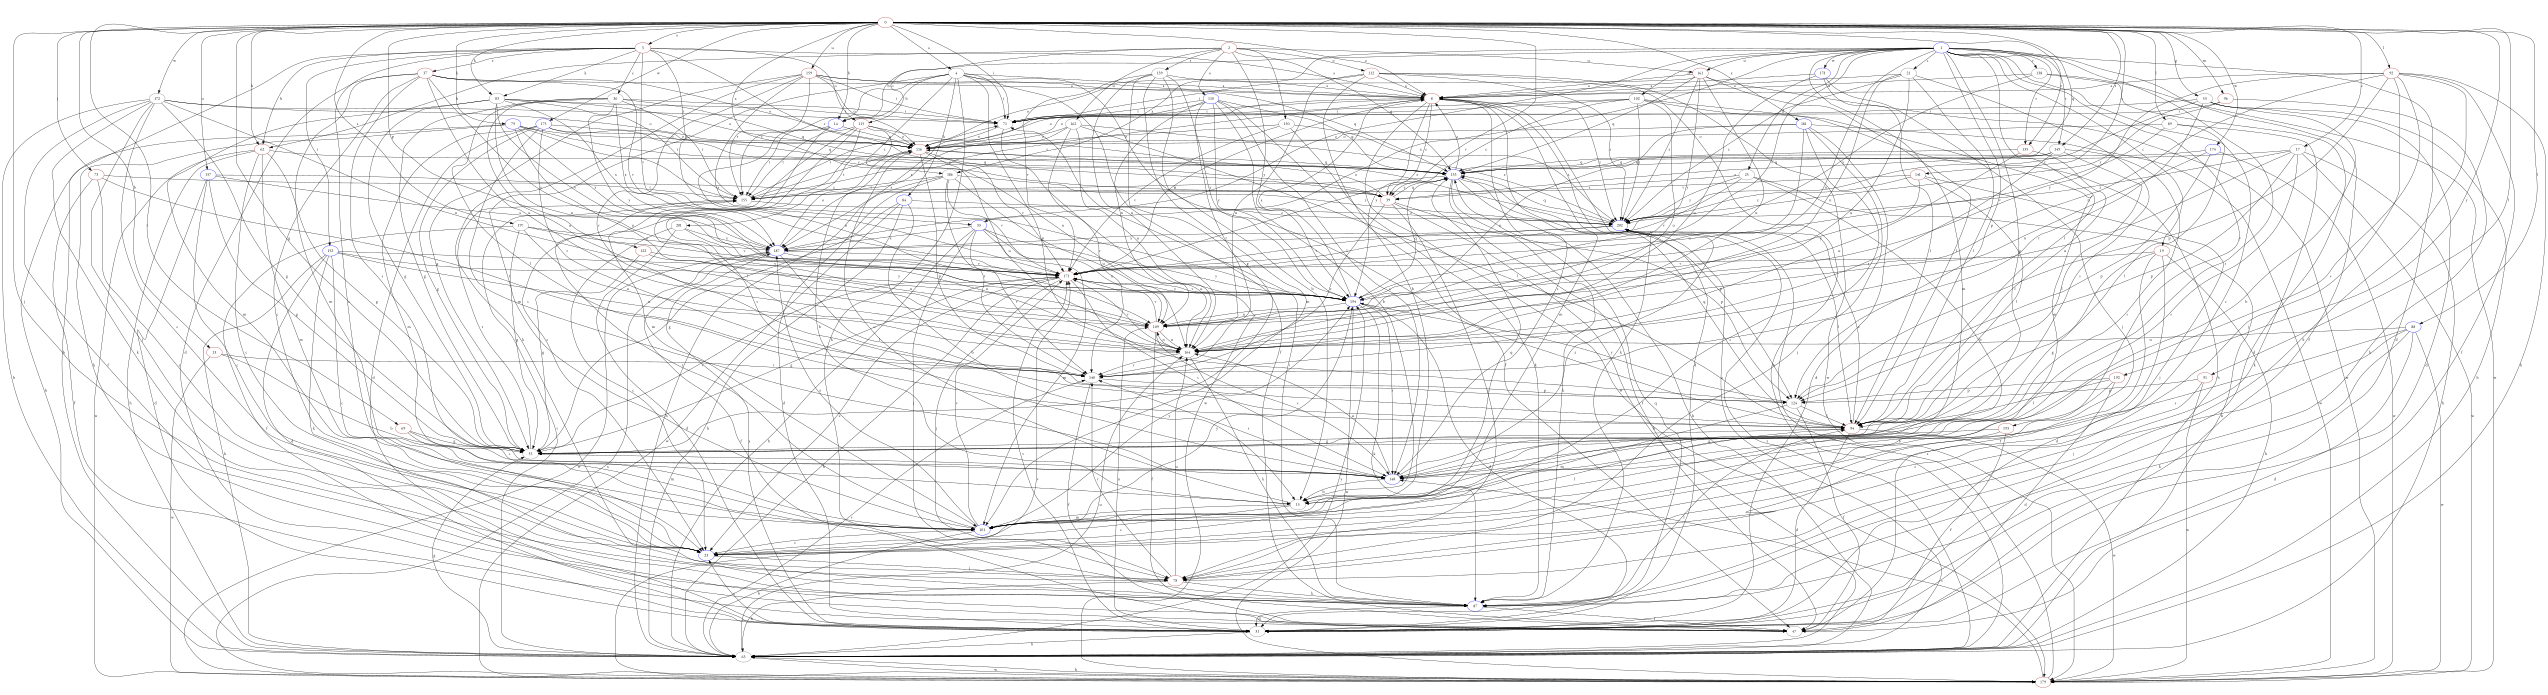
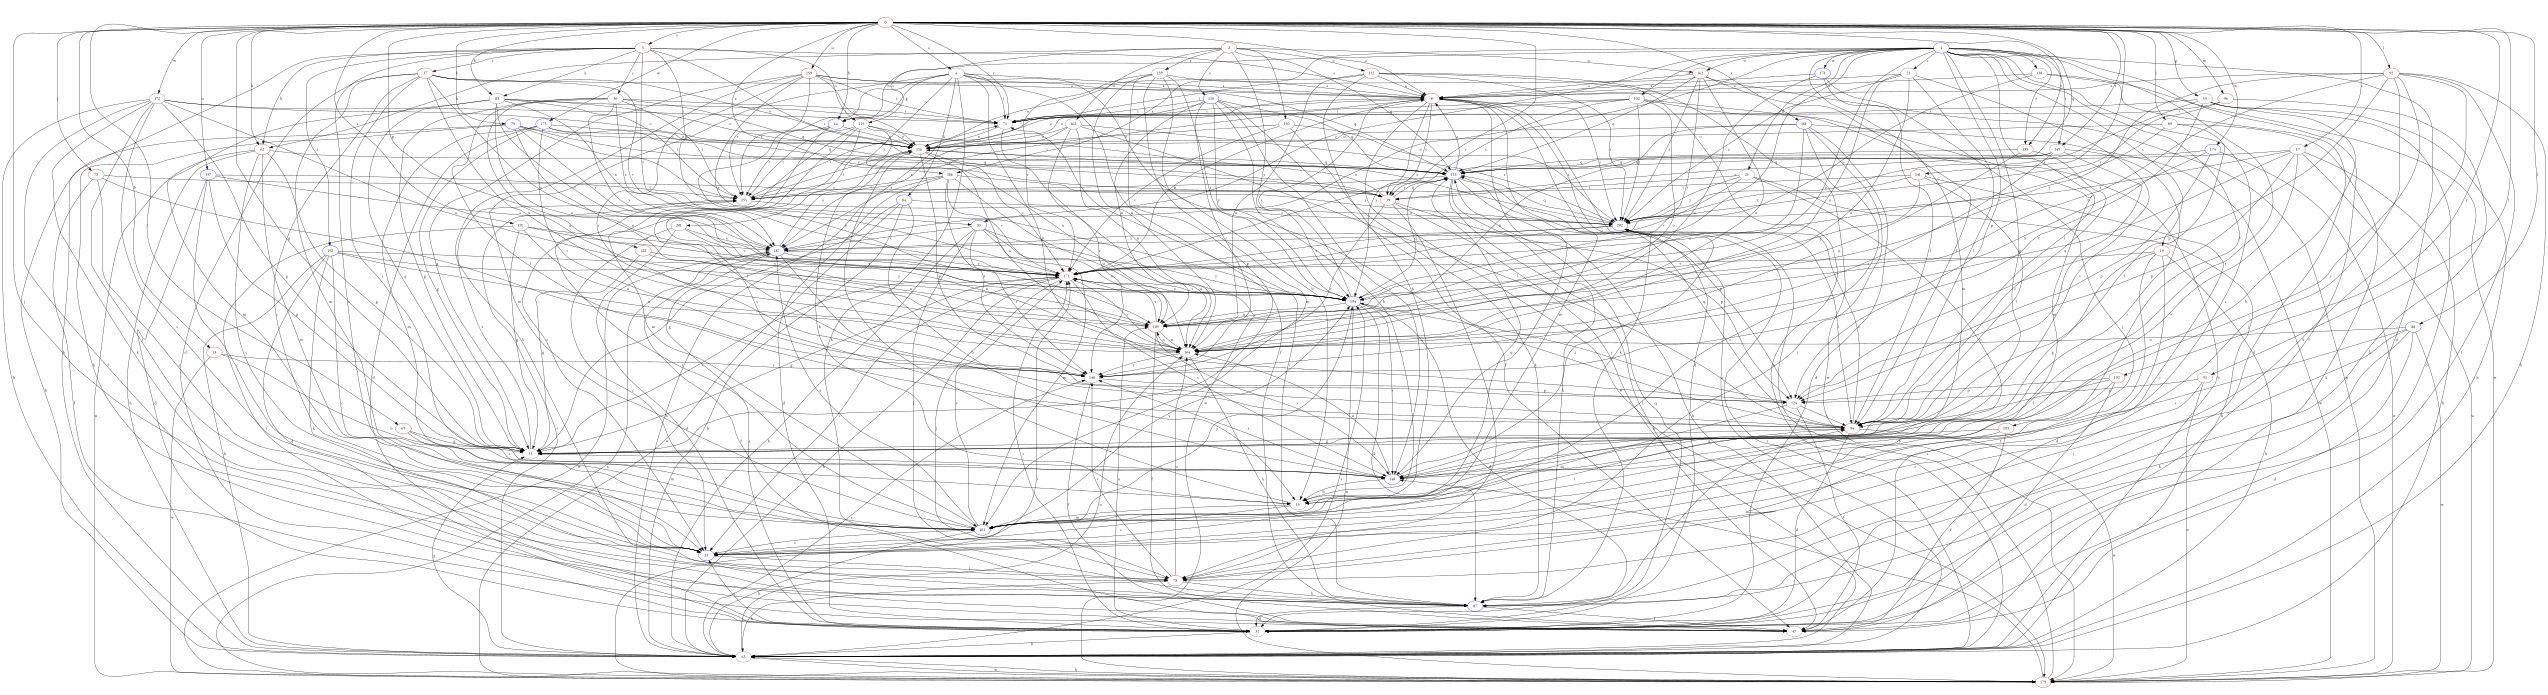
edge "4" -> "14": label "b" -> "g"
edge "175" -> "148": removed, label "s"
edge "89" -> "87": now "89" -> "47"
